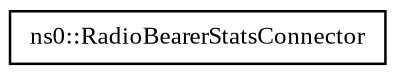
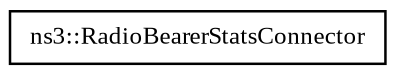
node "ns0::RadioBearerStatsConnector": label "ns0::RadioBearerStatsConnector" -> "ns3::RadioBearerStatsConnector"
